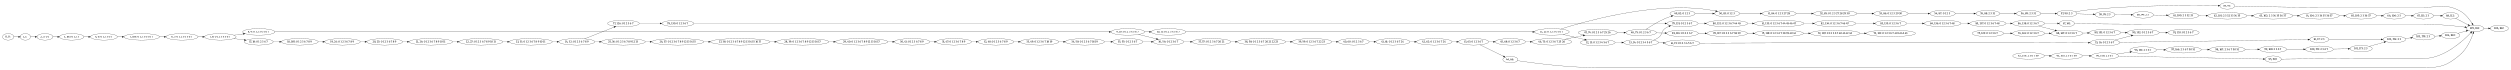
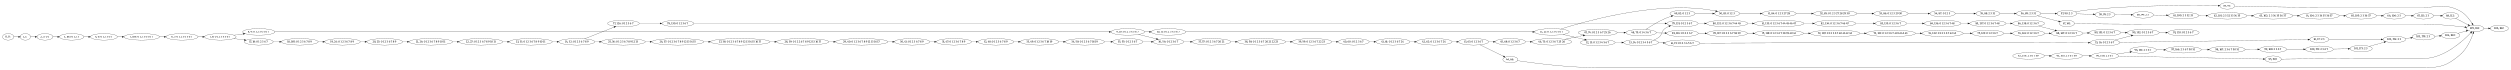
edge "86, 138: 0 1 2 3 6 7" -> "87, 141:": now "56, 89: 2 3 31" -> "87, 141:"
node "48, 75: 0 1 2 3 6 7": label "48, 75: 0 1 2 3 6 7" -> "48, 75: 0 1 4 3 6 7"
node "74, 122: 0 1 2 3 6 7 42 43": added
node "28, 39: 0 1 2 3 6 7 8 9 12 13 16 17": label "28, 39: 0 1 2 3 6 7 8 9 12 13 16 17" -> "28, 39: 0 1 2 2 6 7 8 9 12 13 16 17"
